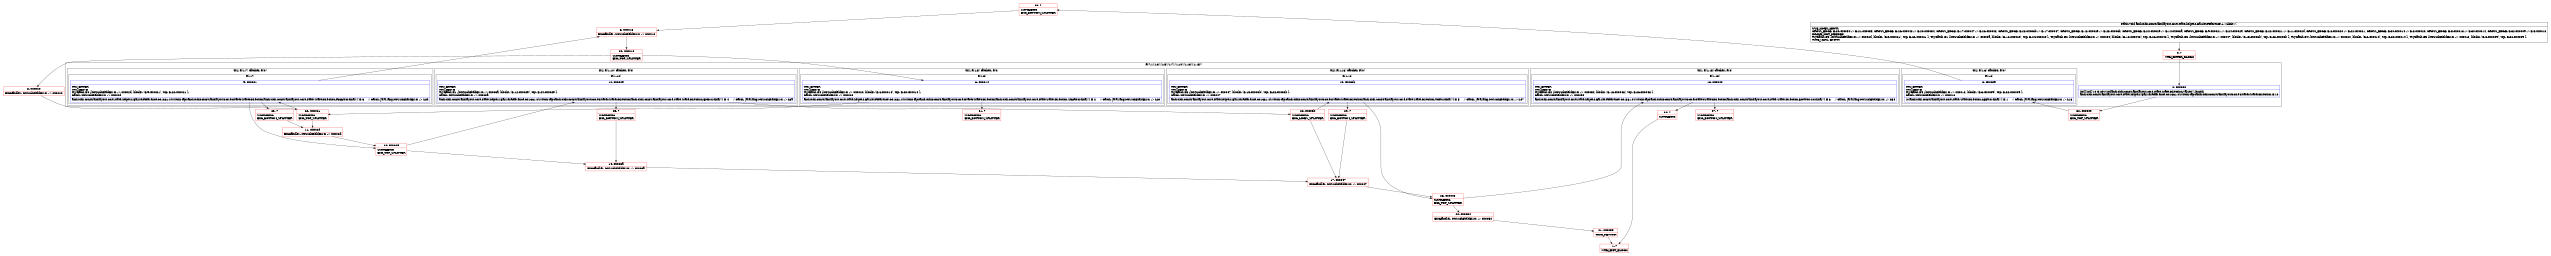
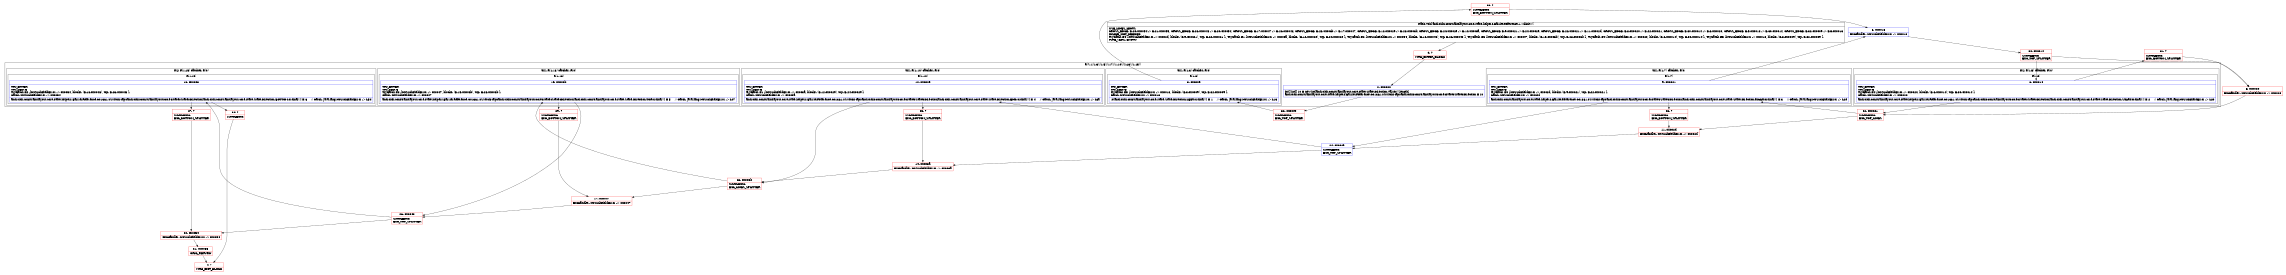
node "5: 0x0013": color red -> blue
edge "31: ?" -> "8: 0x0020": added
node "22: 0x0021": text "EXC_TOP_SPLITTER" -> "EXC_TOP_LINES"
node "24: 0x002e": color red -> blue
edge "14: 0x003a" -> "17: 0x0047": now "14: 0x003a" -> "28: 0x003b"
edge "27: ?" -> "20: 0x0054": added
